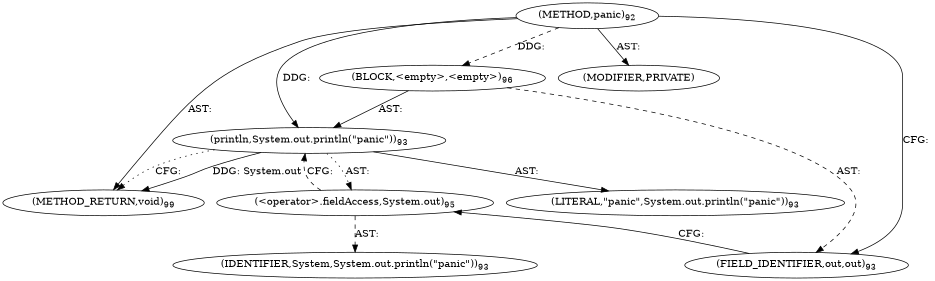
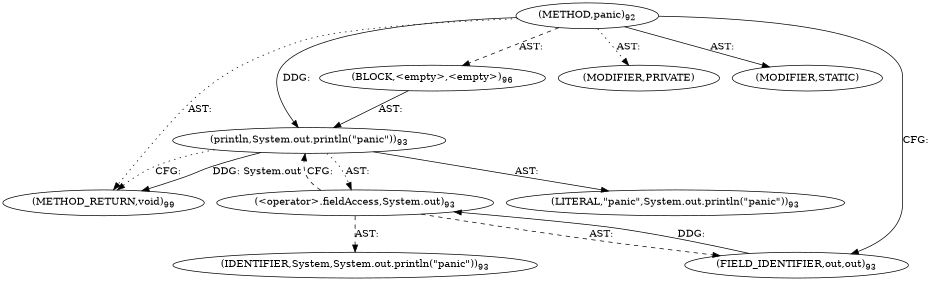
edge "(METHOD,panic)" -> "(METHOD_RETURN,void)": style solid -> dotted
edge "(METHOD,panic)" -> "(MODIFIER,PRIVATE)": style solid -> dotted
edge "(METHOD,panic)" -> "(BLOCK,<empty>,<empty>)": label "DDG: " -> "AST: "
node "(MODIFIER,STATIC)": added
edge "(BLOCK,<empty>,<empty>)" -> "(FIELD_IDENTIFIER,out,out)": now "(<operator>.fieldAccess,System.out)" -> "(FIELD_IDENTIFIER,out,out)"
node "(<operator>.fieldAccess,System.out)": text "95" -> "93"
edge "(FIELD_IDENTIFIER,out,out)" -> "(<operator>.fieldAccess,System.out)": label "CFG: " -> "DDG: "
